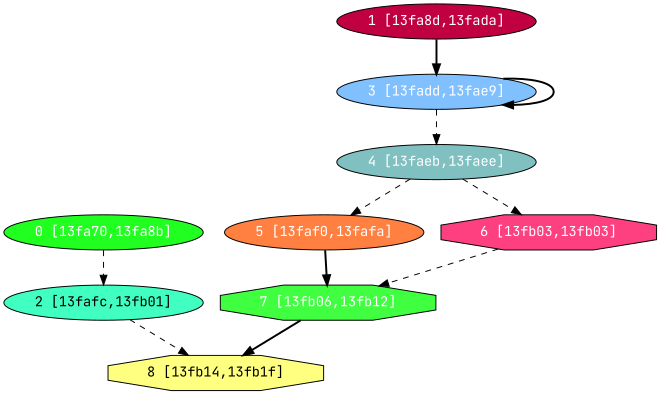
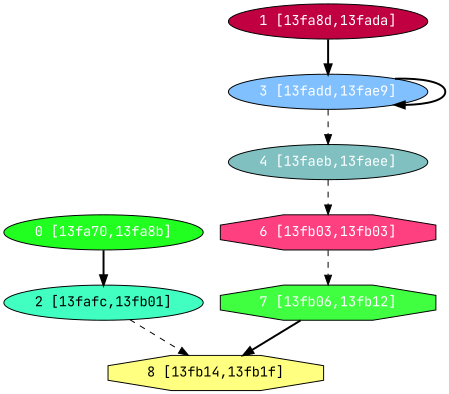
node "5 [13faf0,13fafa]": removed
edge "0 [13fa70,13fa8b]" -> "2 [13fafc,13fb01]": style dashed -> bold
